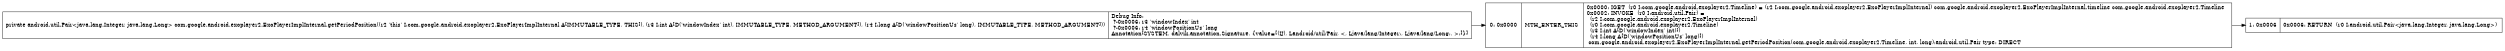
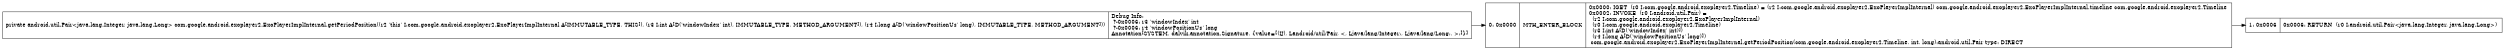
node "0: 0x0000": text "MTH_ENTER_THIS" -> "MTH_ENTER_BLOCK"
